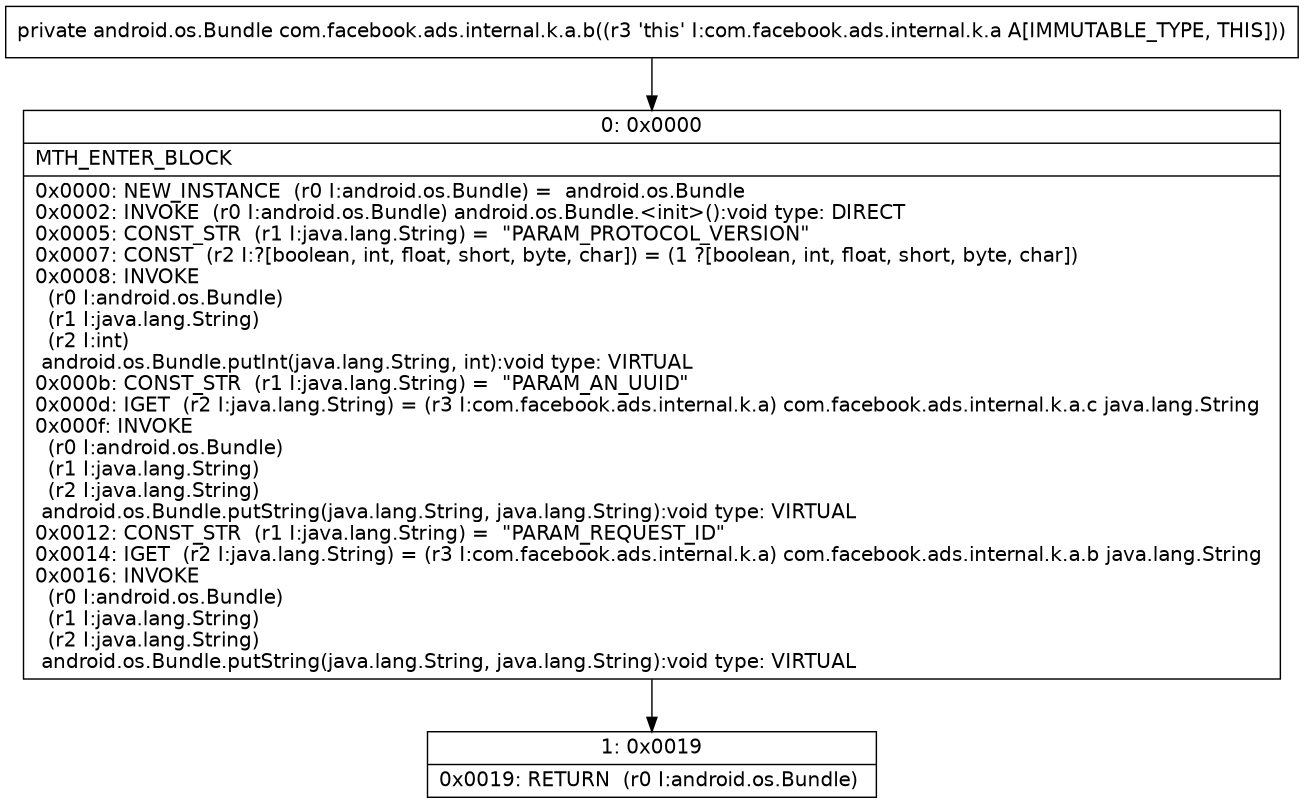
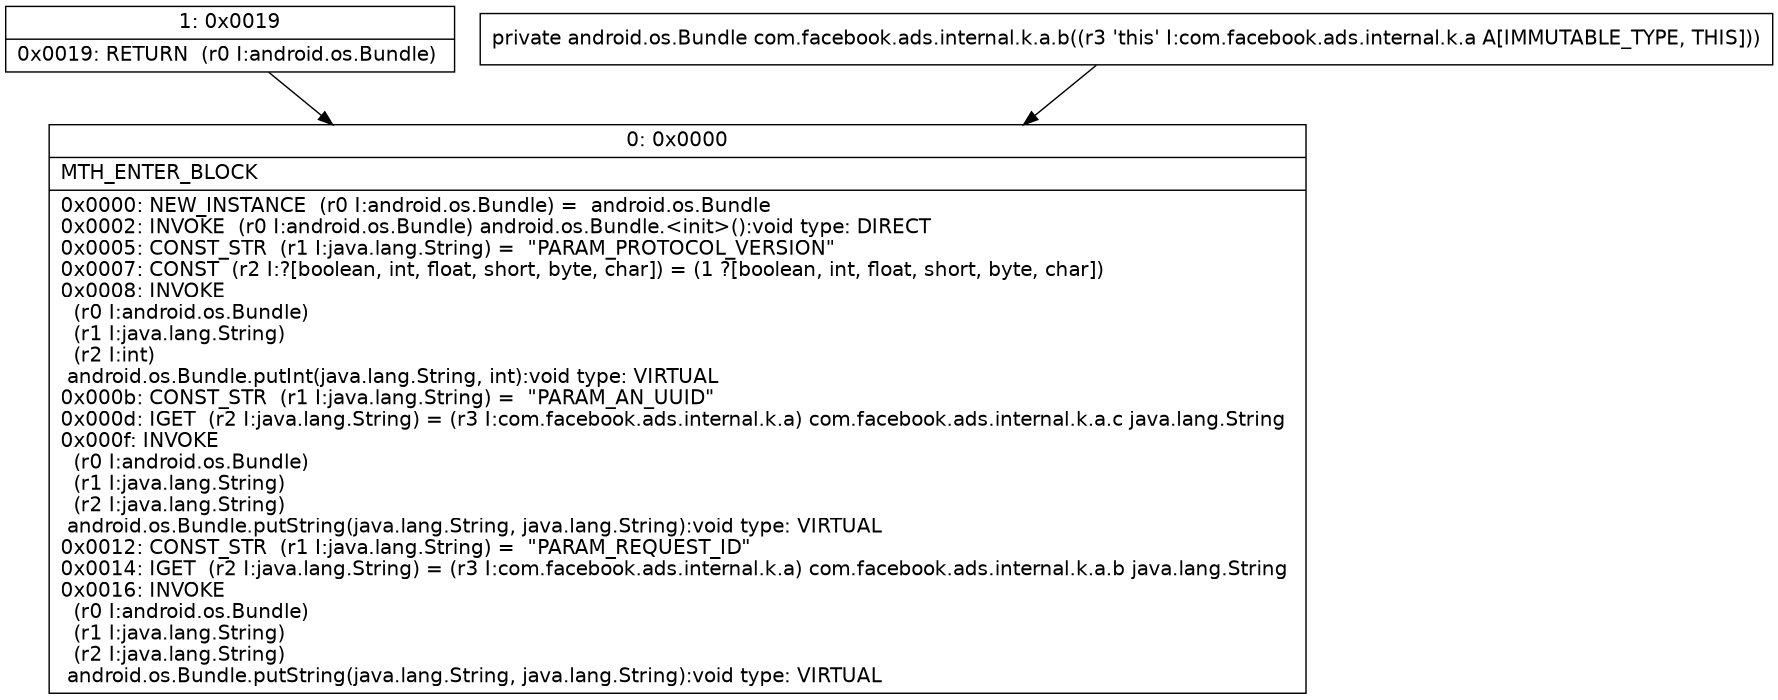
edge "0: 0x0000" -> "1: 0x0019": reversed
